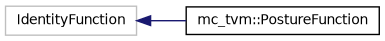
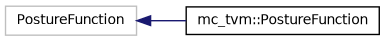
node "IdentityFunction": label "IdentityFunction" -> "PostureFunction"
